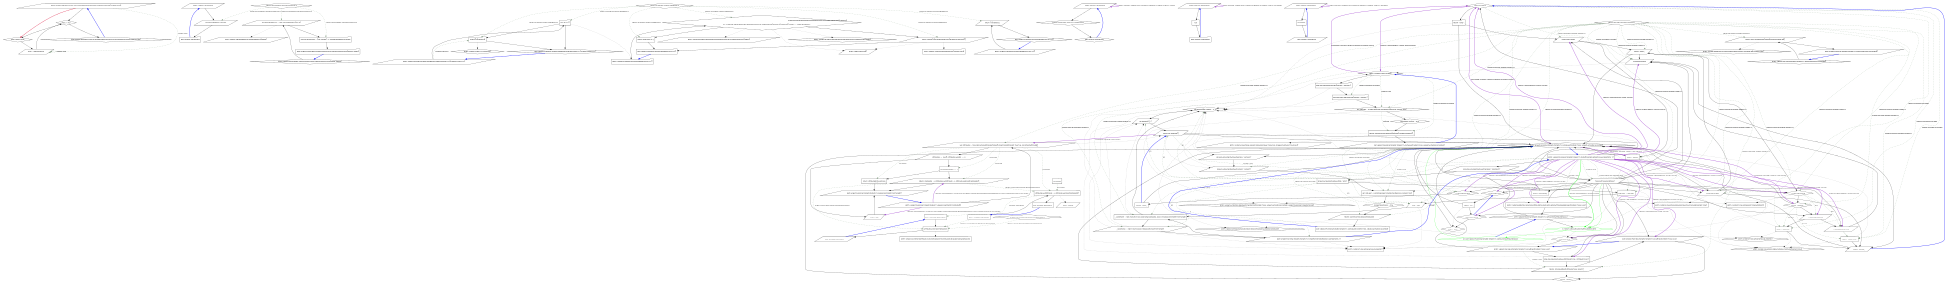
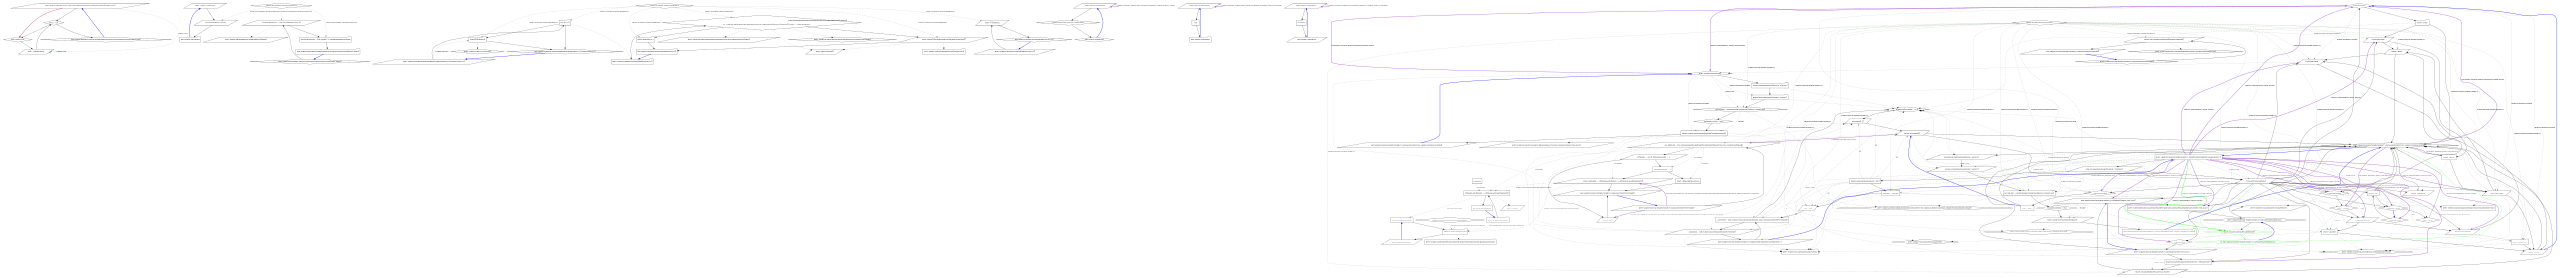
edge "Type.GetTypeCode(type)" -> "TypeCode.Int32": now "Type.GetTypeCode(type)" -> "return ''int'';"
node "return type.Name;": shape folder -> parallelogram
node "Entry System.Type.GetGenericTypeDefinition()": shape folder -> parallelogram
node "return ''ushort'';": removed
